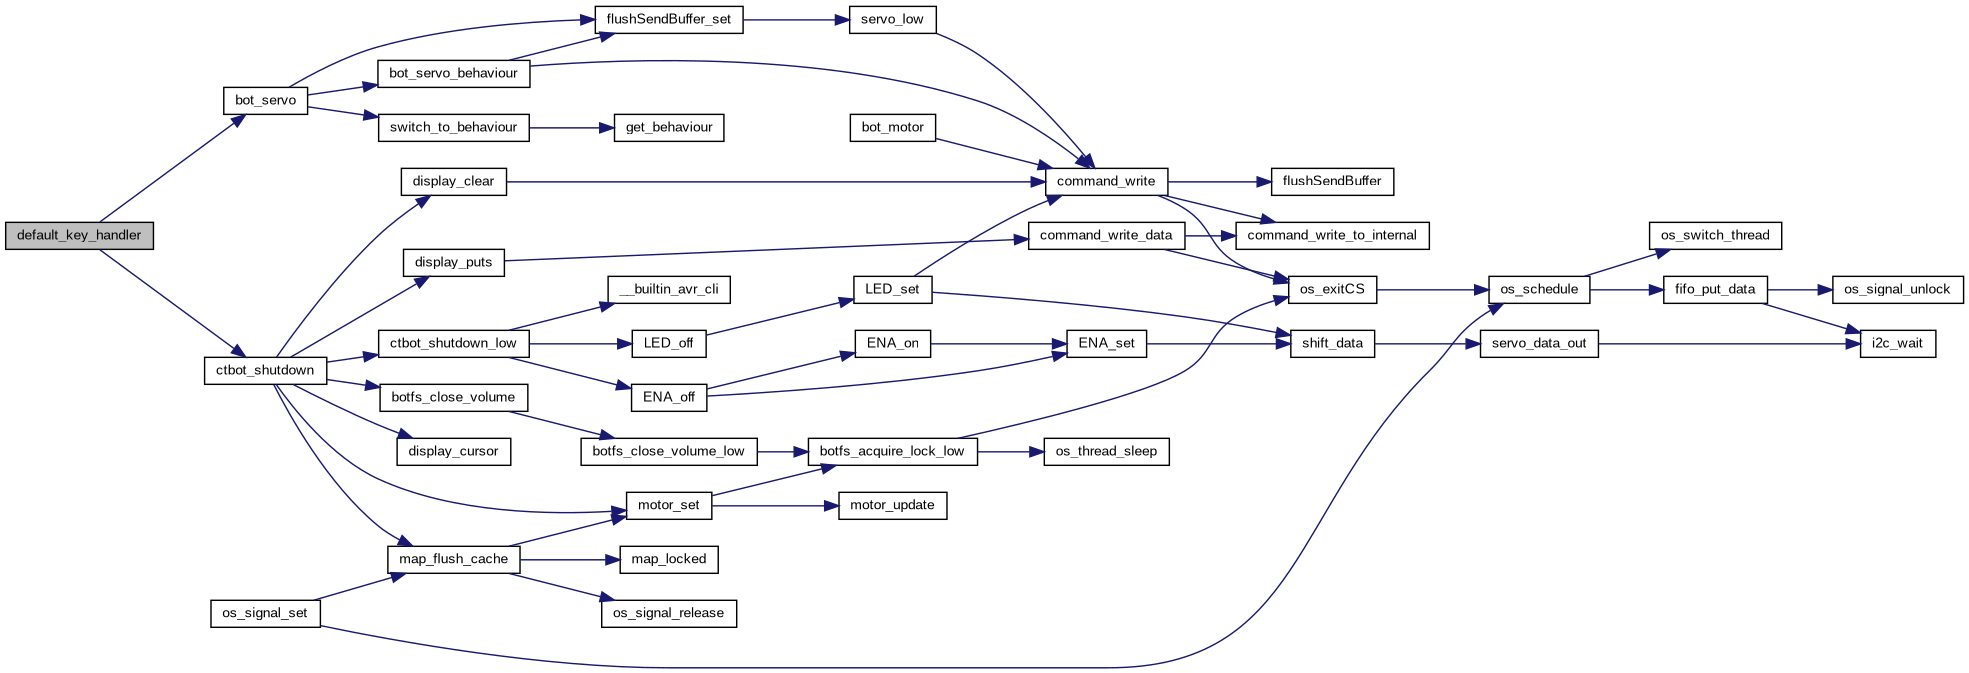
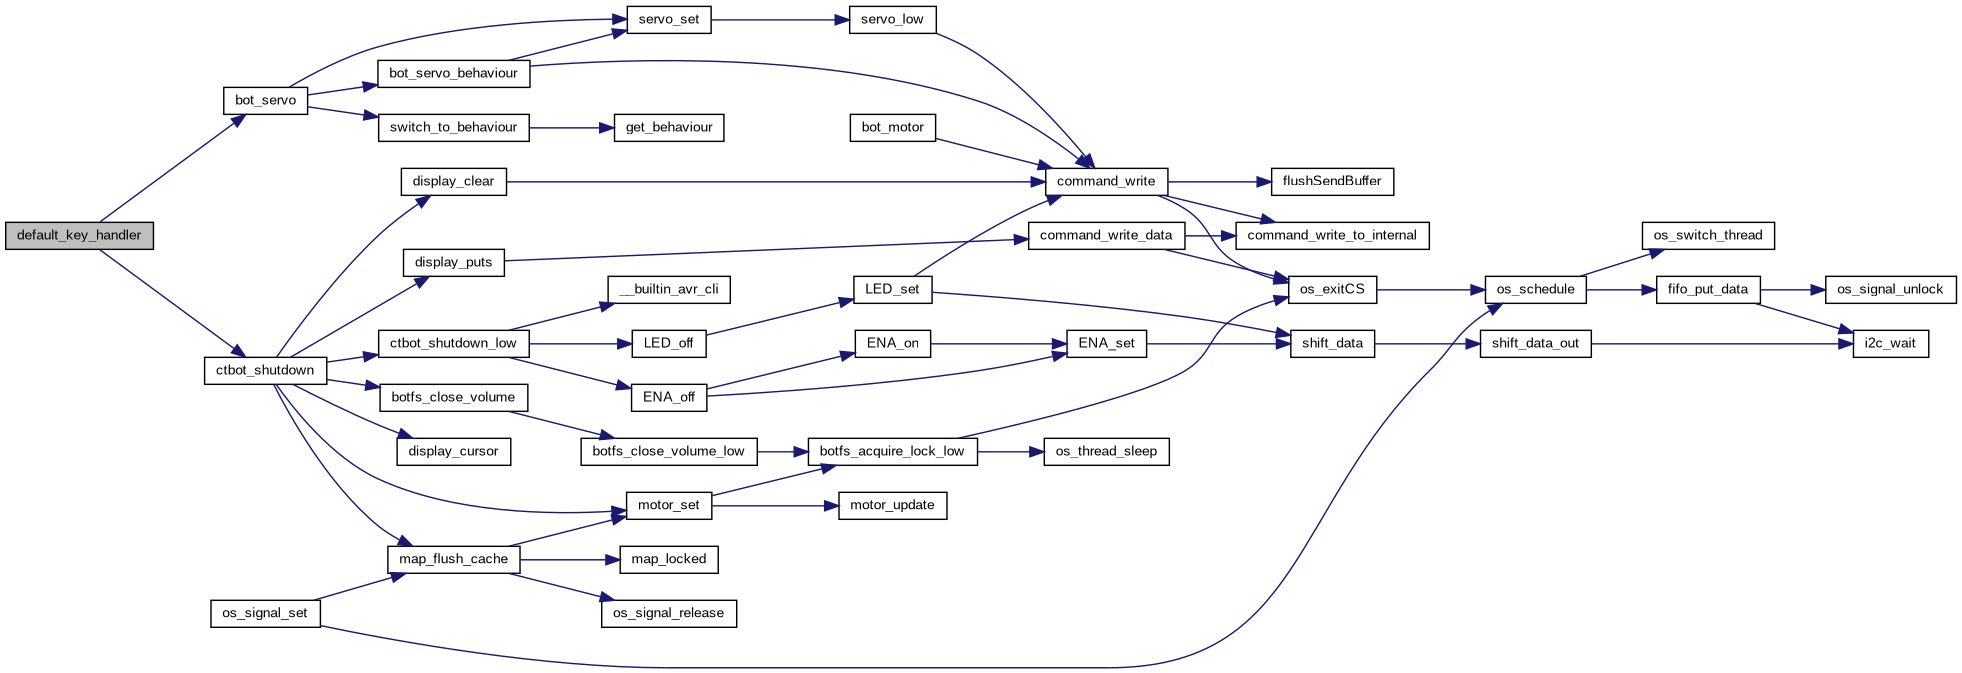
node "flushSendBuffer_set": label "flushSendBuffer_set" -> "servo_set"
node "servo_data_out": label "servo_data_out" -> "shift_data_out"
